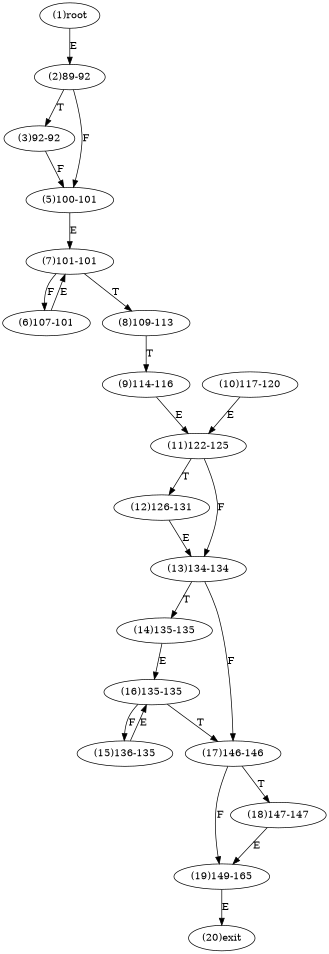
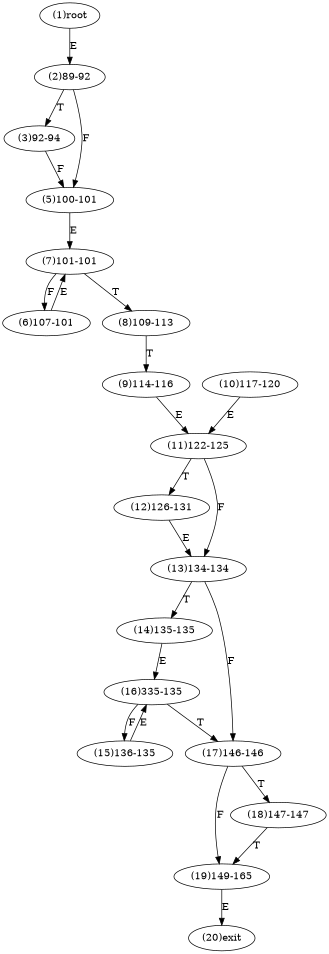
node "(3)92-92": label "(3)92-92" -> "(3)92-94"
node "(16)135-135": label "(16)135-135" -> "(16)335-135"
edge "(18)147-147" -> "(19)149-165": label "E" -> "T"
